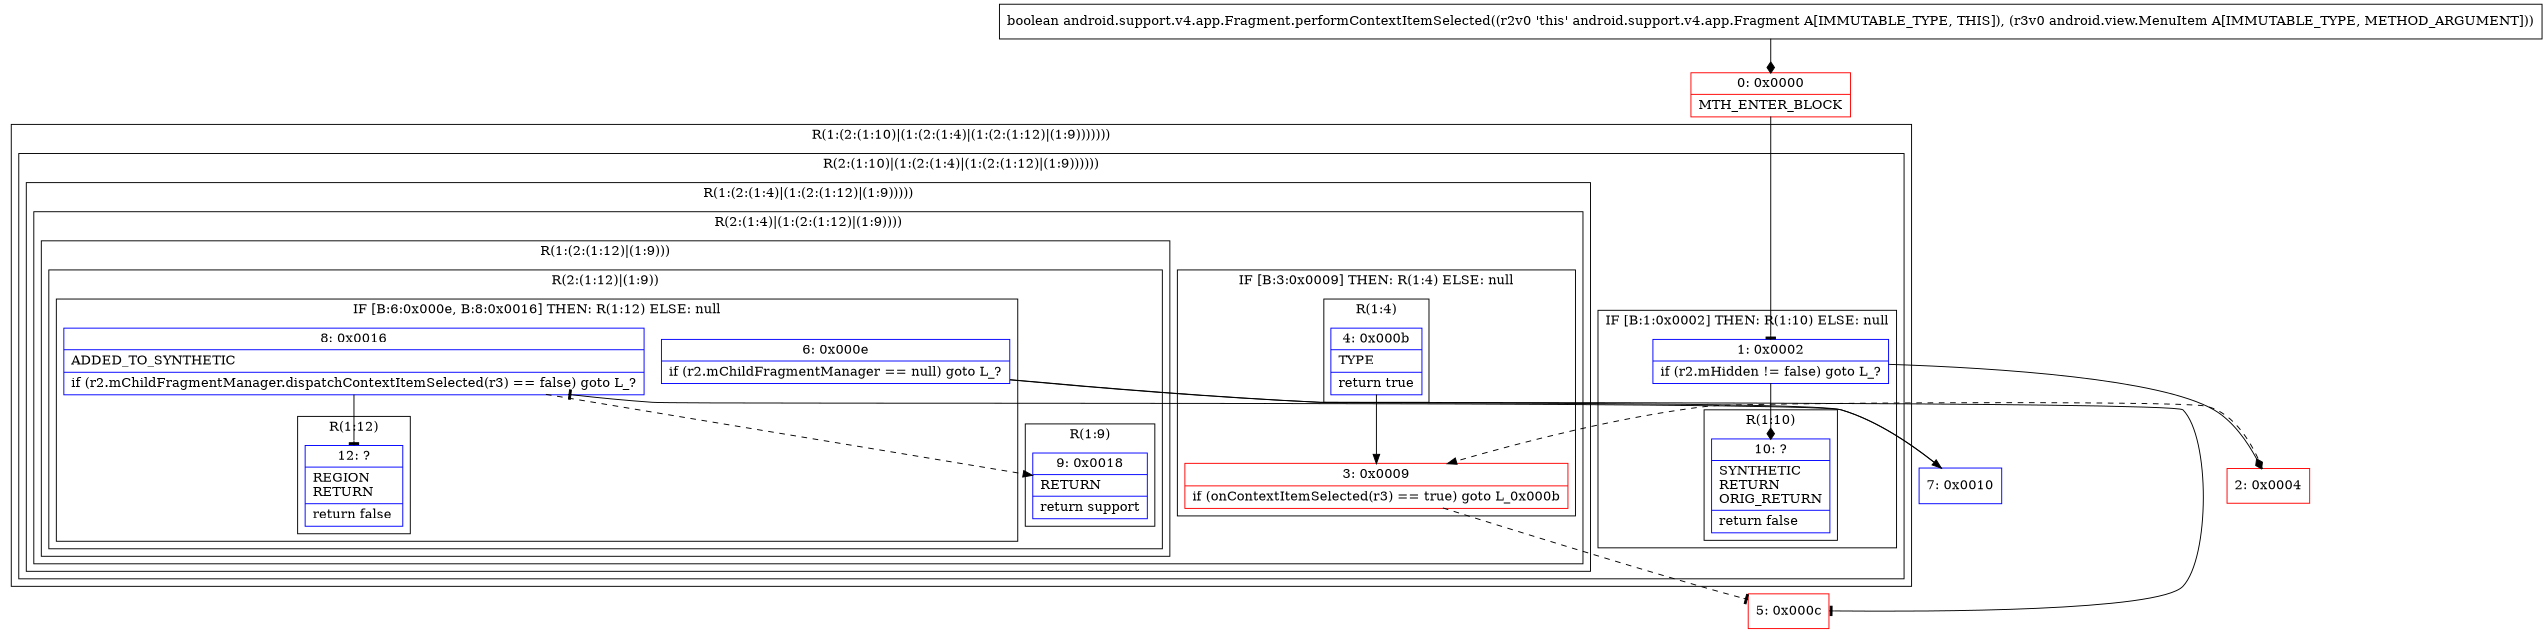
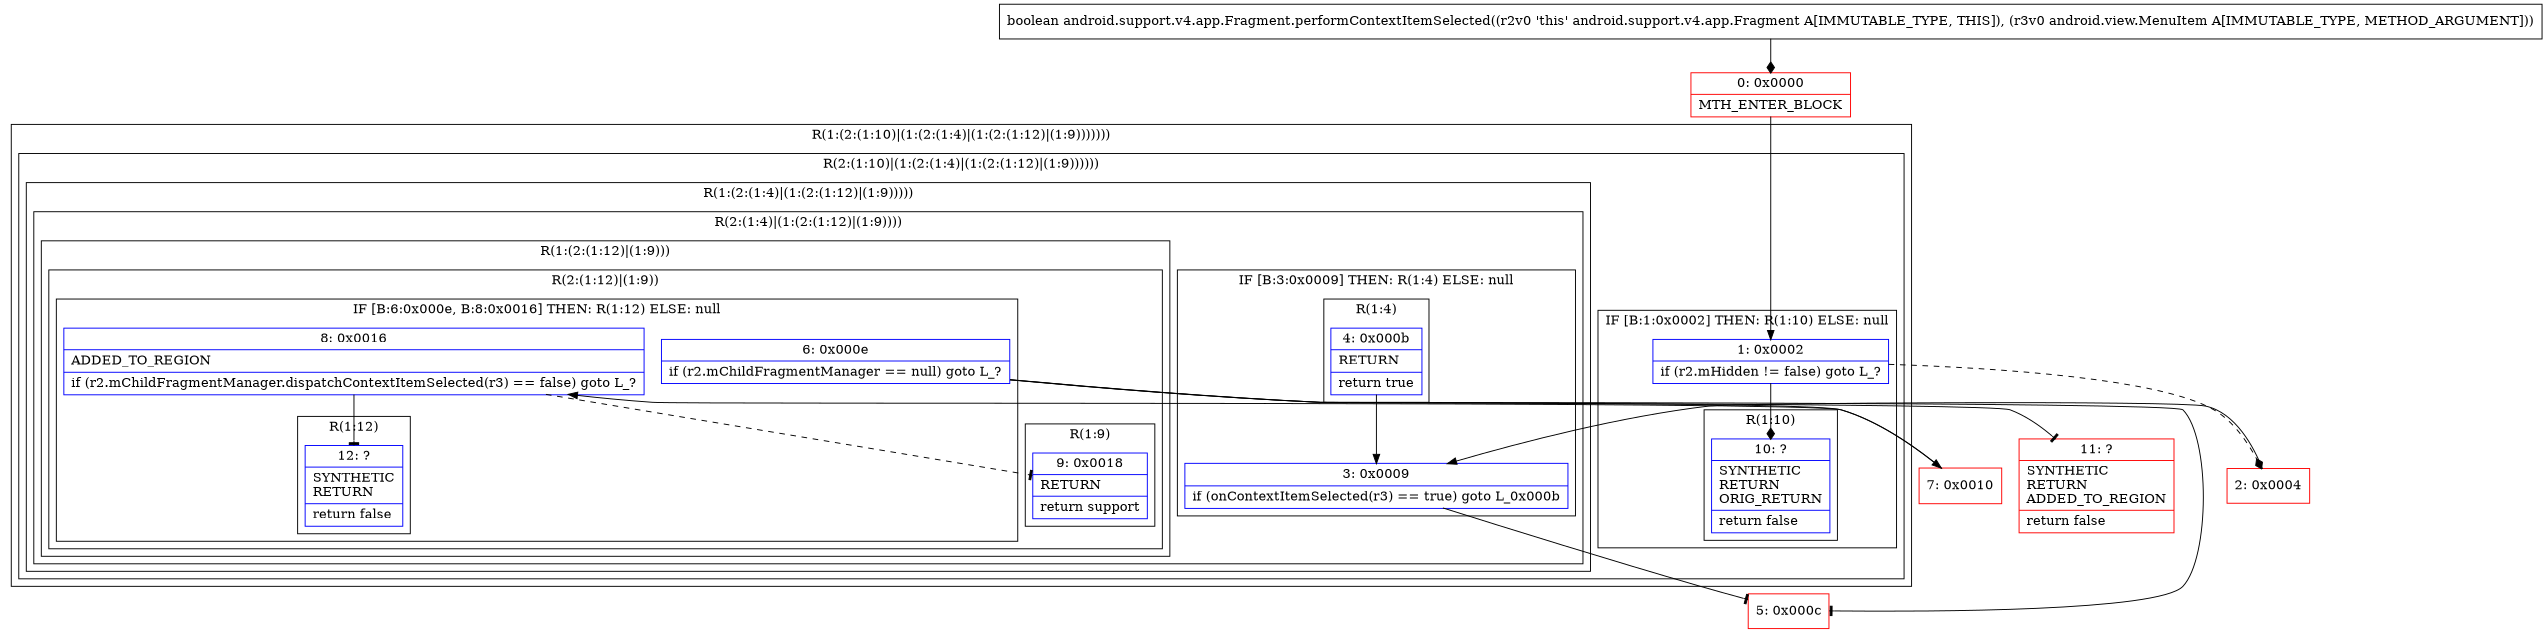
edge "0: 0x0000" -> "1: 0x0002": arrowhead tee -> normal
node "8: 0x0016": text "ADDED_TO_SYNTHETIC" -> "ADDED_TO_REGION"
node "4: 0x000b": text "TYPE" -> "RETURN"
edge "1: 0x0002" -> "2: 0x0004": style solid -> dashed
edge "7: 0x0010" -> "8: 0x0016": arrowhead tee -> normal
edge "2: 0x0004" -> "3: 0x0009": style dashed -> solid
edge "8: 0x0016" -> "9: 0x0018": arrowhead normal -> tee
node "12: ?": text "REGION" -> "SYNTHETIC"
node "3: 0x0009": color red -> blue
node "7: 0x0010": color blue -> red
node "11: ?": added
edge "3: 0x0009" -> "5: 0x000c": style dashed -> solid
